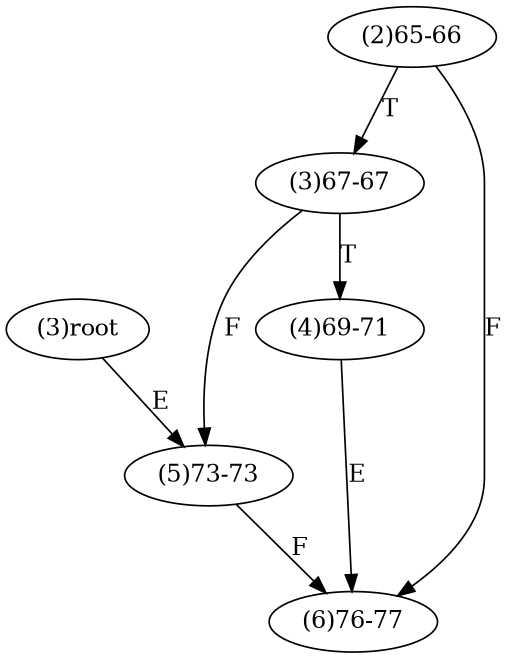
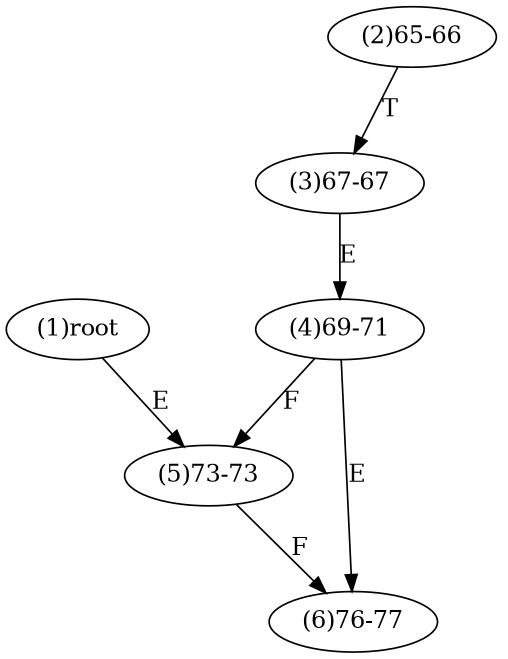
edge "(3)67-67" -> "(4)69-71": label "T" -> "E"
edge "(3)67-67" -> "(5)73-73": now "(4)69-71" -> "(5)73-73"
node "(3)root": label "(3)root" -> "(1)root"
edge "(2)65-66" -> "(6)76-77": removed, label "F"
